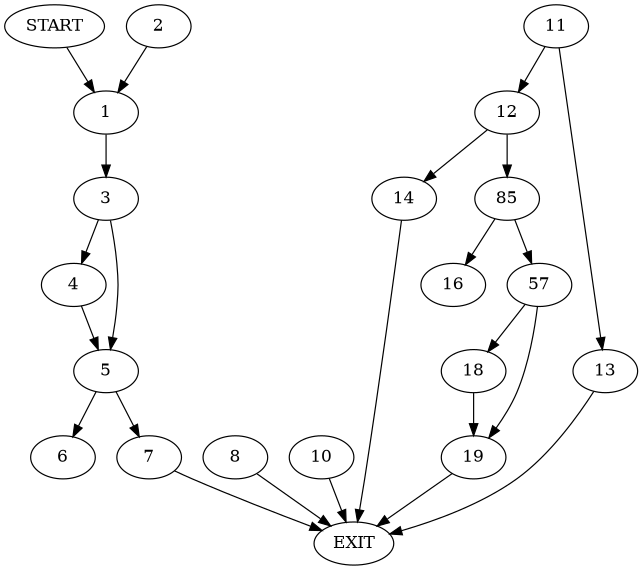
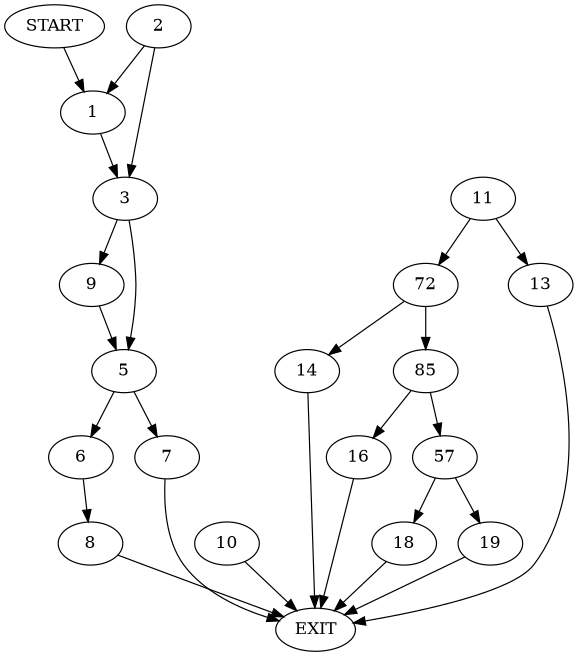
edge "2" -> "3": added
node "12": label "12" -> "72"
node "4": label "4" -> "9"
edge "18" -> "19": now "18" -> "EXIT"
edge "6" -> "8": added
edge "16" -> "EXIT": added
